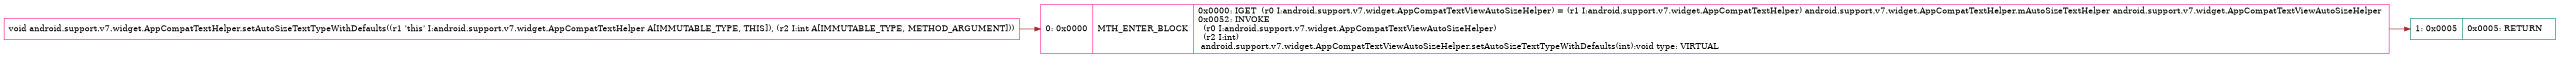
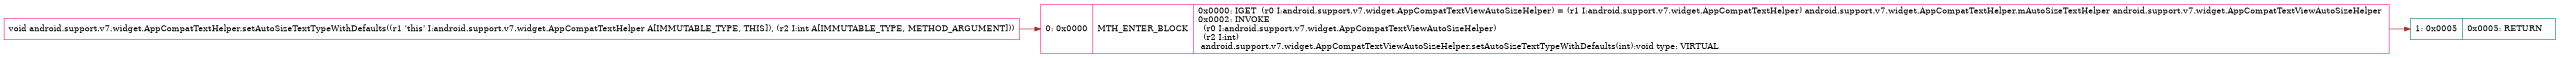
node "0: 0x0000": text "0x0052: INVOKE" -> "0x0002: INVOKE"
